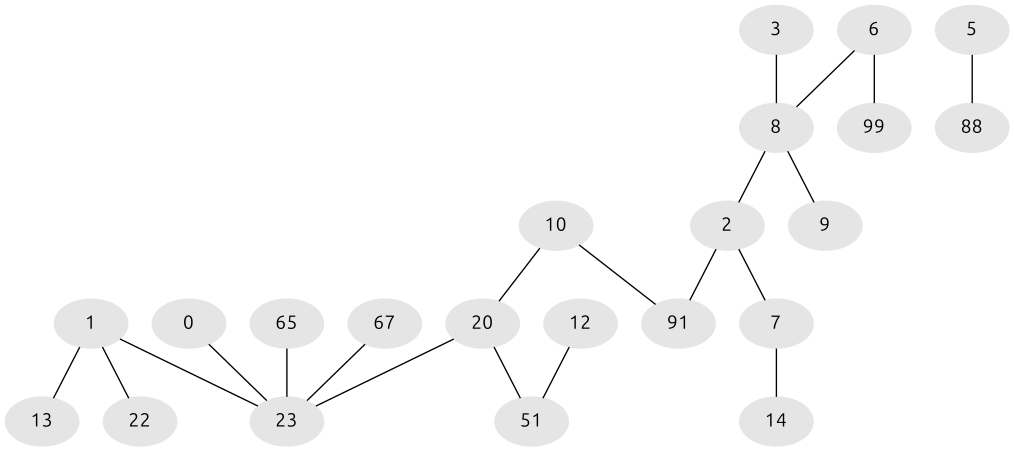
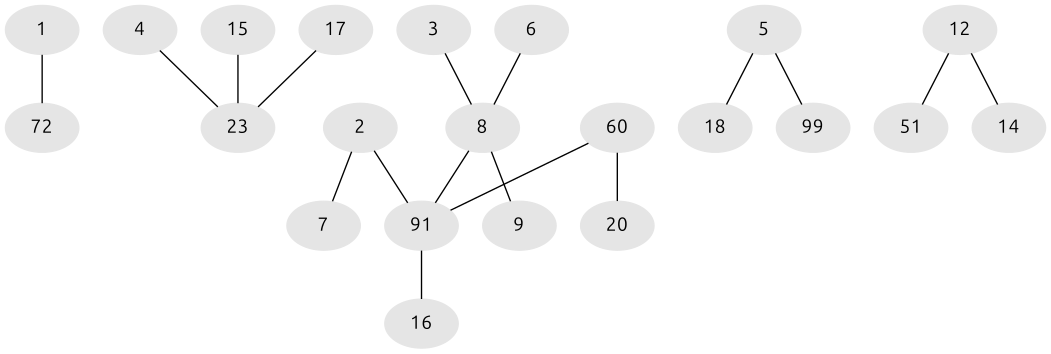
edge "6" -- "99": now "5" -- "99"
node "88": label "88" -> "18"
edge "8" -- "2": now "8" -- "91"
node "10": label "10" -> "60"
node "0": label "0" -> "4"
node "65": label "65" -> "15"
node "67": label "67" -> "17"
node "16": added
edge "1" -- "23": removed
edge "20" -- "23": removed
edge "20" -- "51": removed
edge "7" -- "14": now "12" -- "14"
node "13": removed
node "22": label "22" -> "72"
